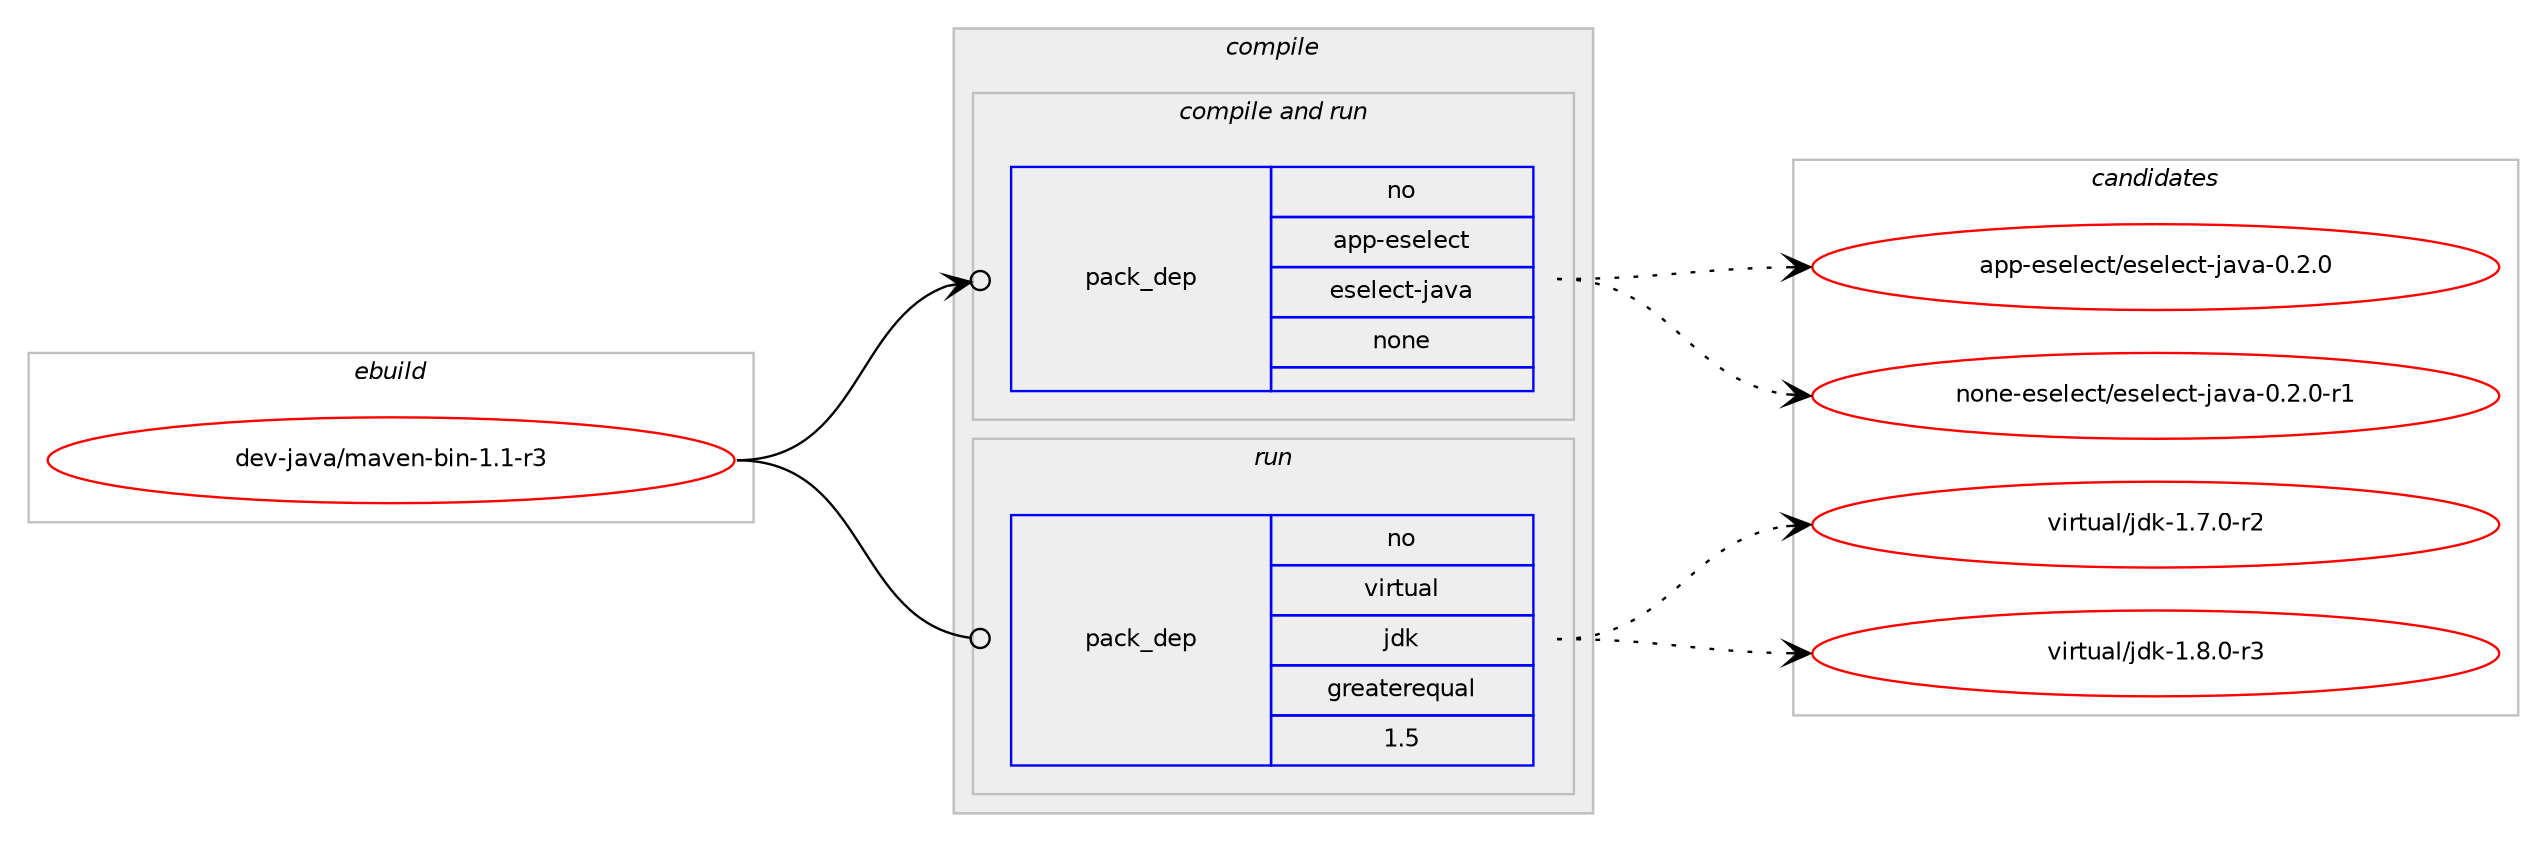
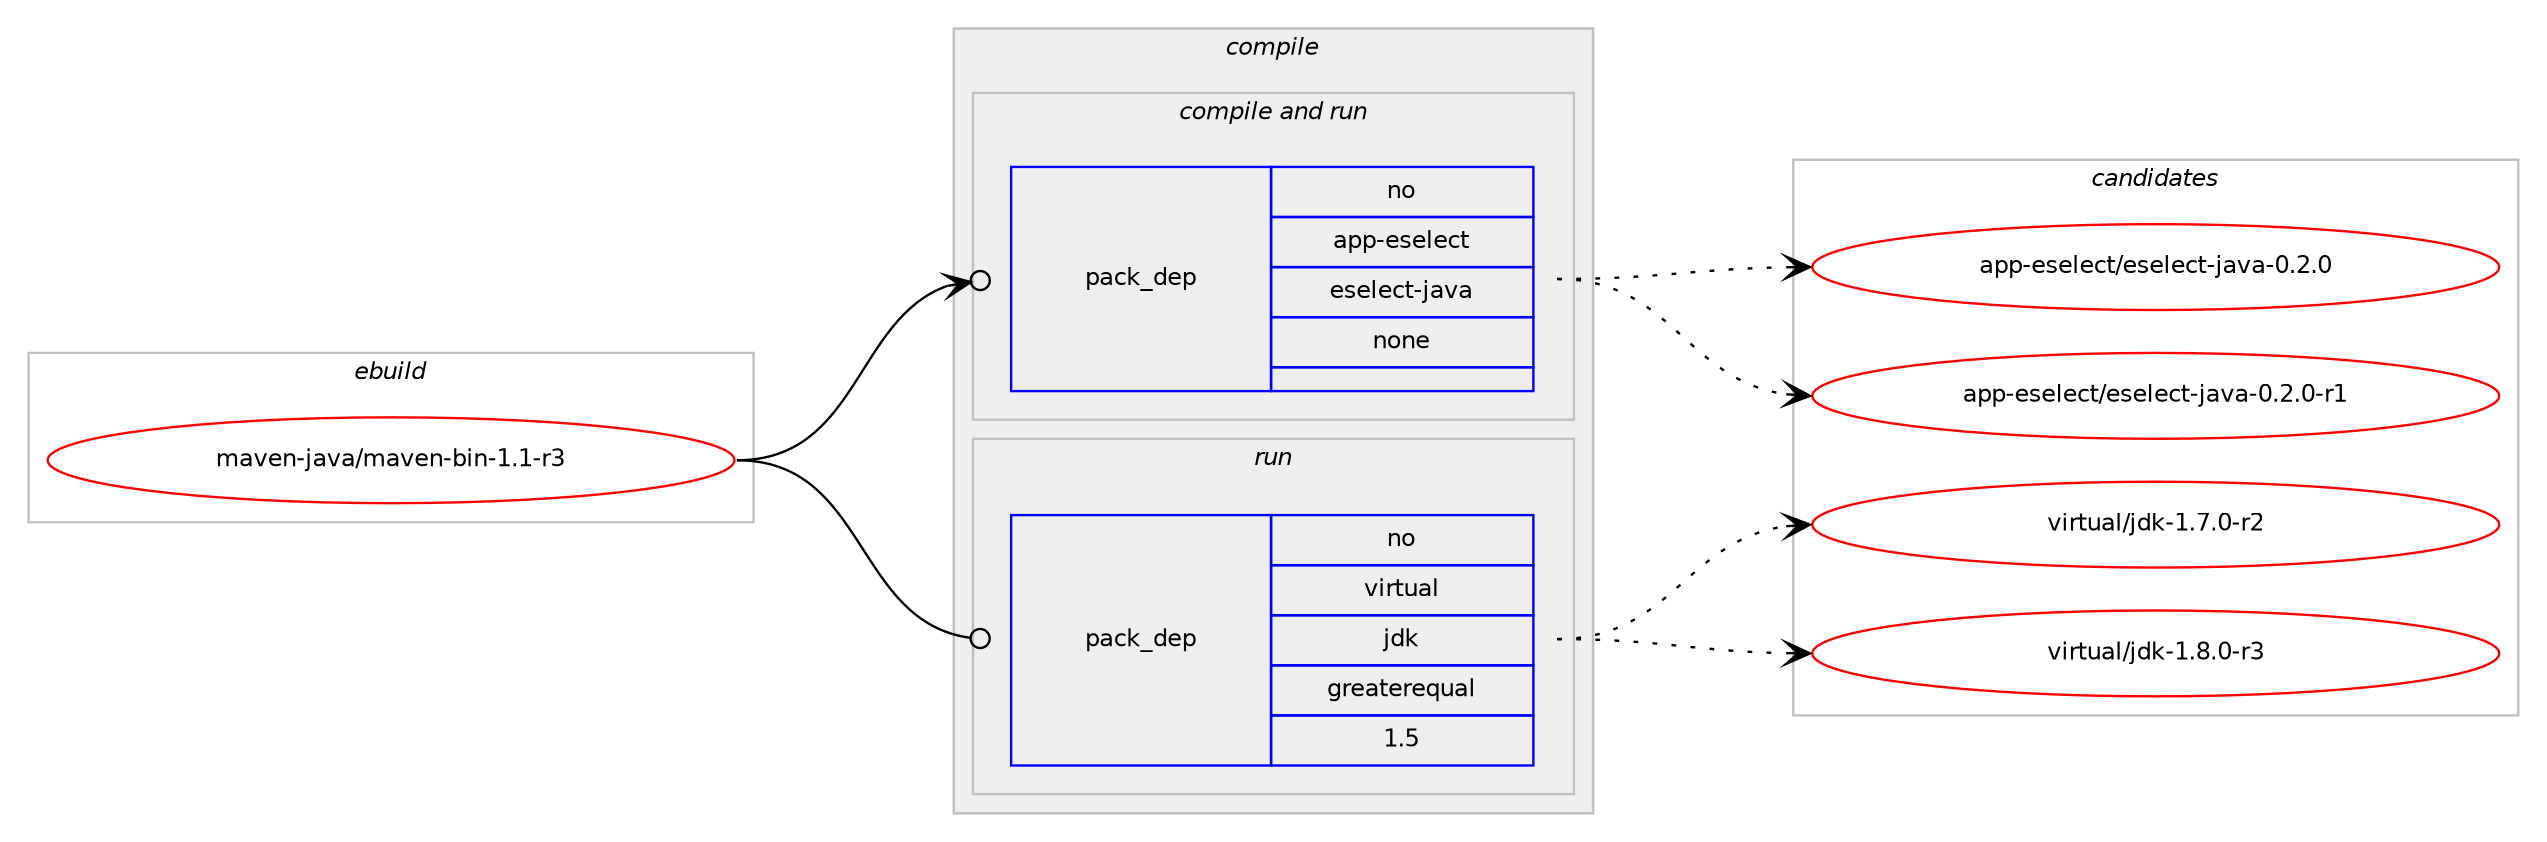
node "none-eselect/eselect-java-0.2.0-r1": label "none-eselect/eselect-java-0.2.0-r1" -> "app-eselect/eselect-java-0.2.0-r1"
node "dev-java/maven-bin-1.1-r3": label "dev-java/maven-bin-1.1-r3" -> "maven-java/maven-bin-1.1-r3"
